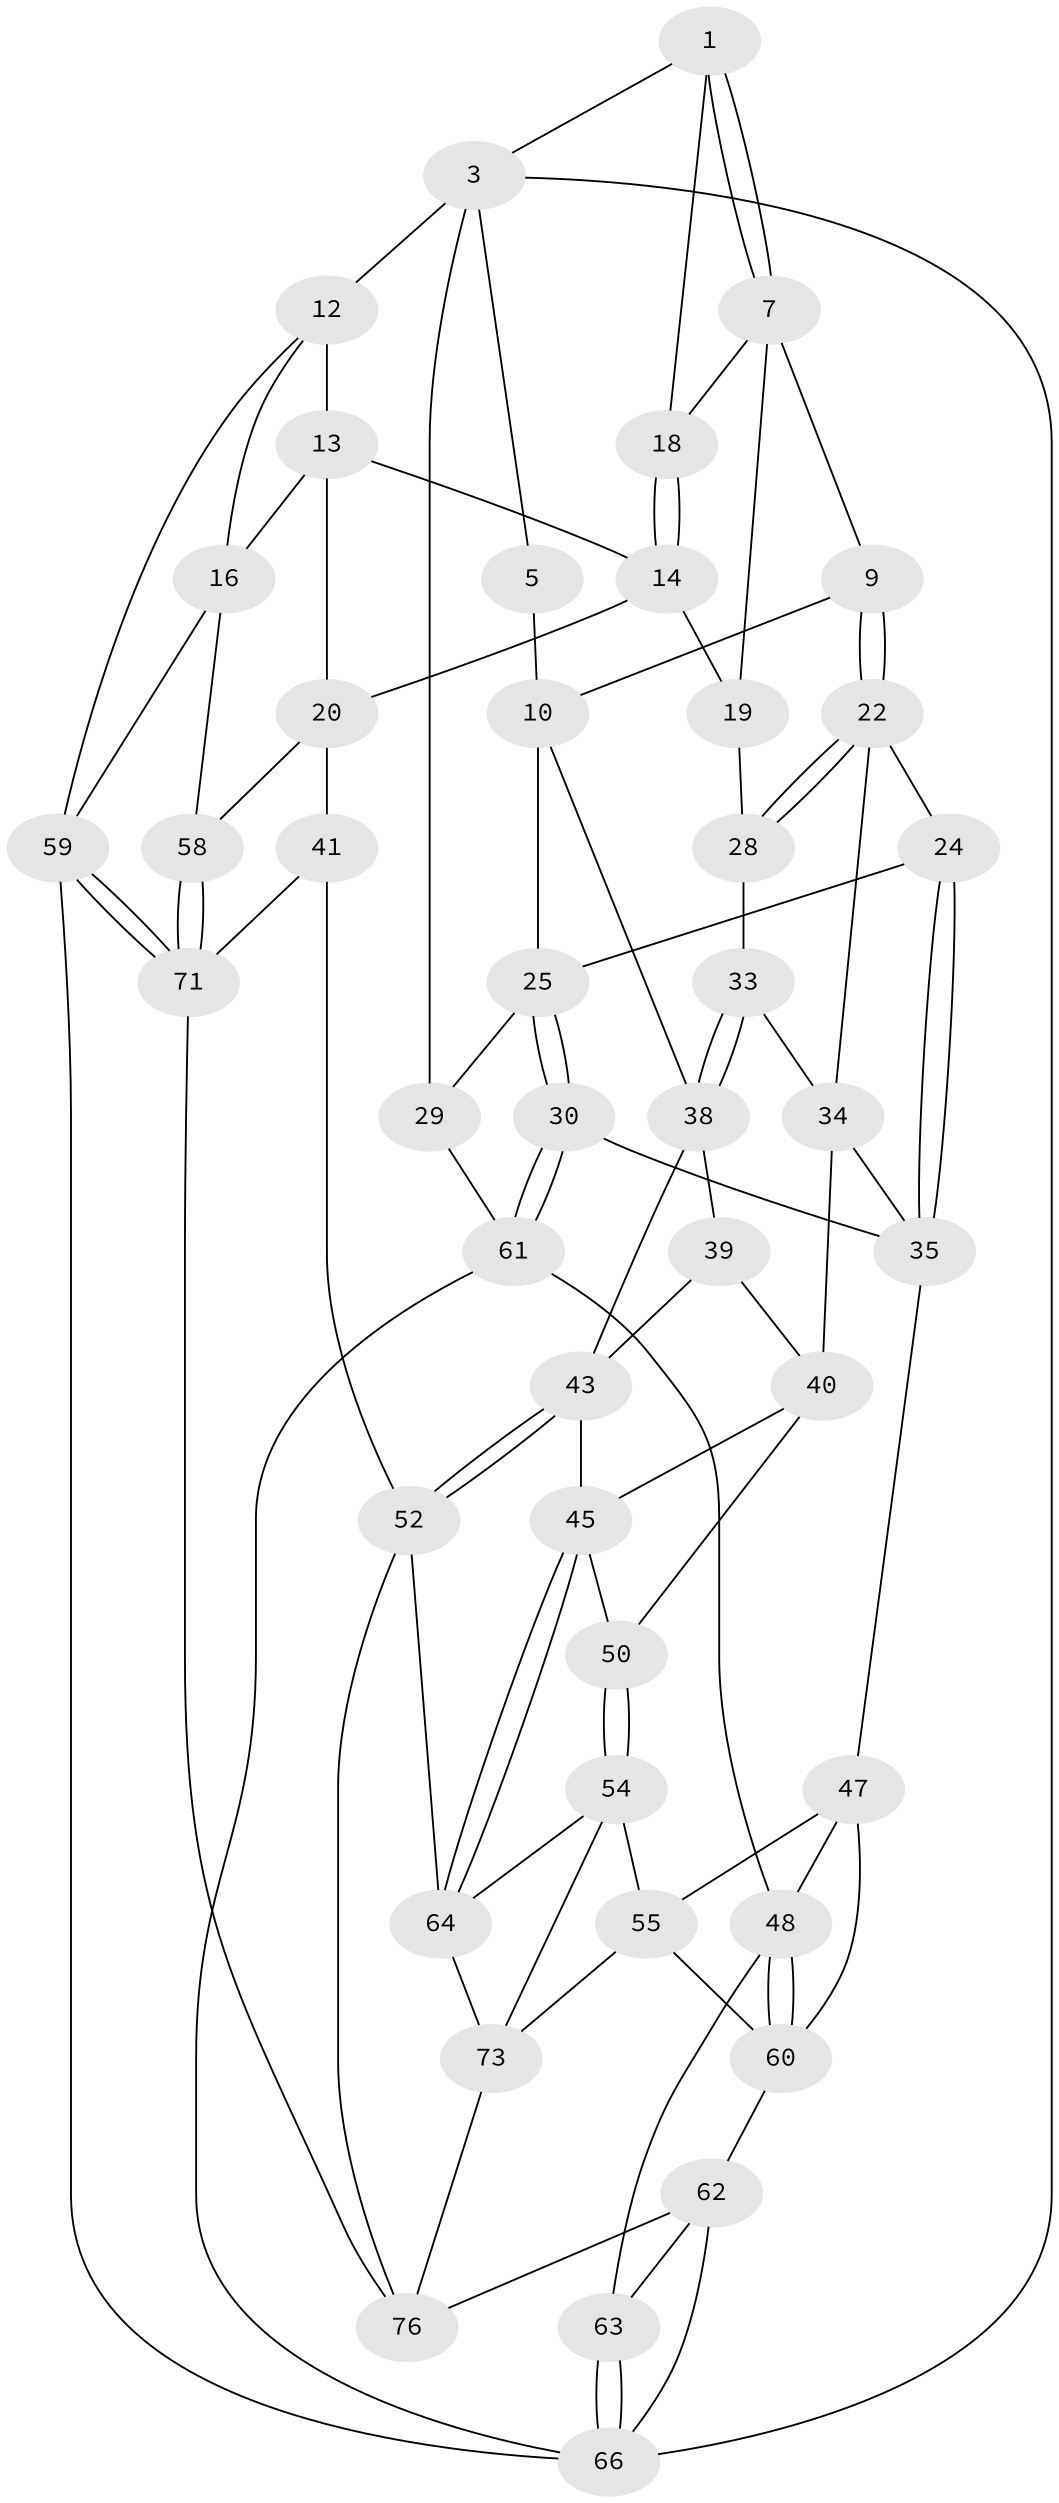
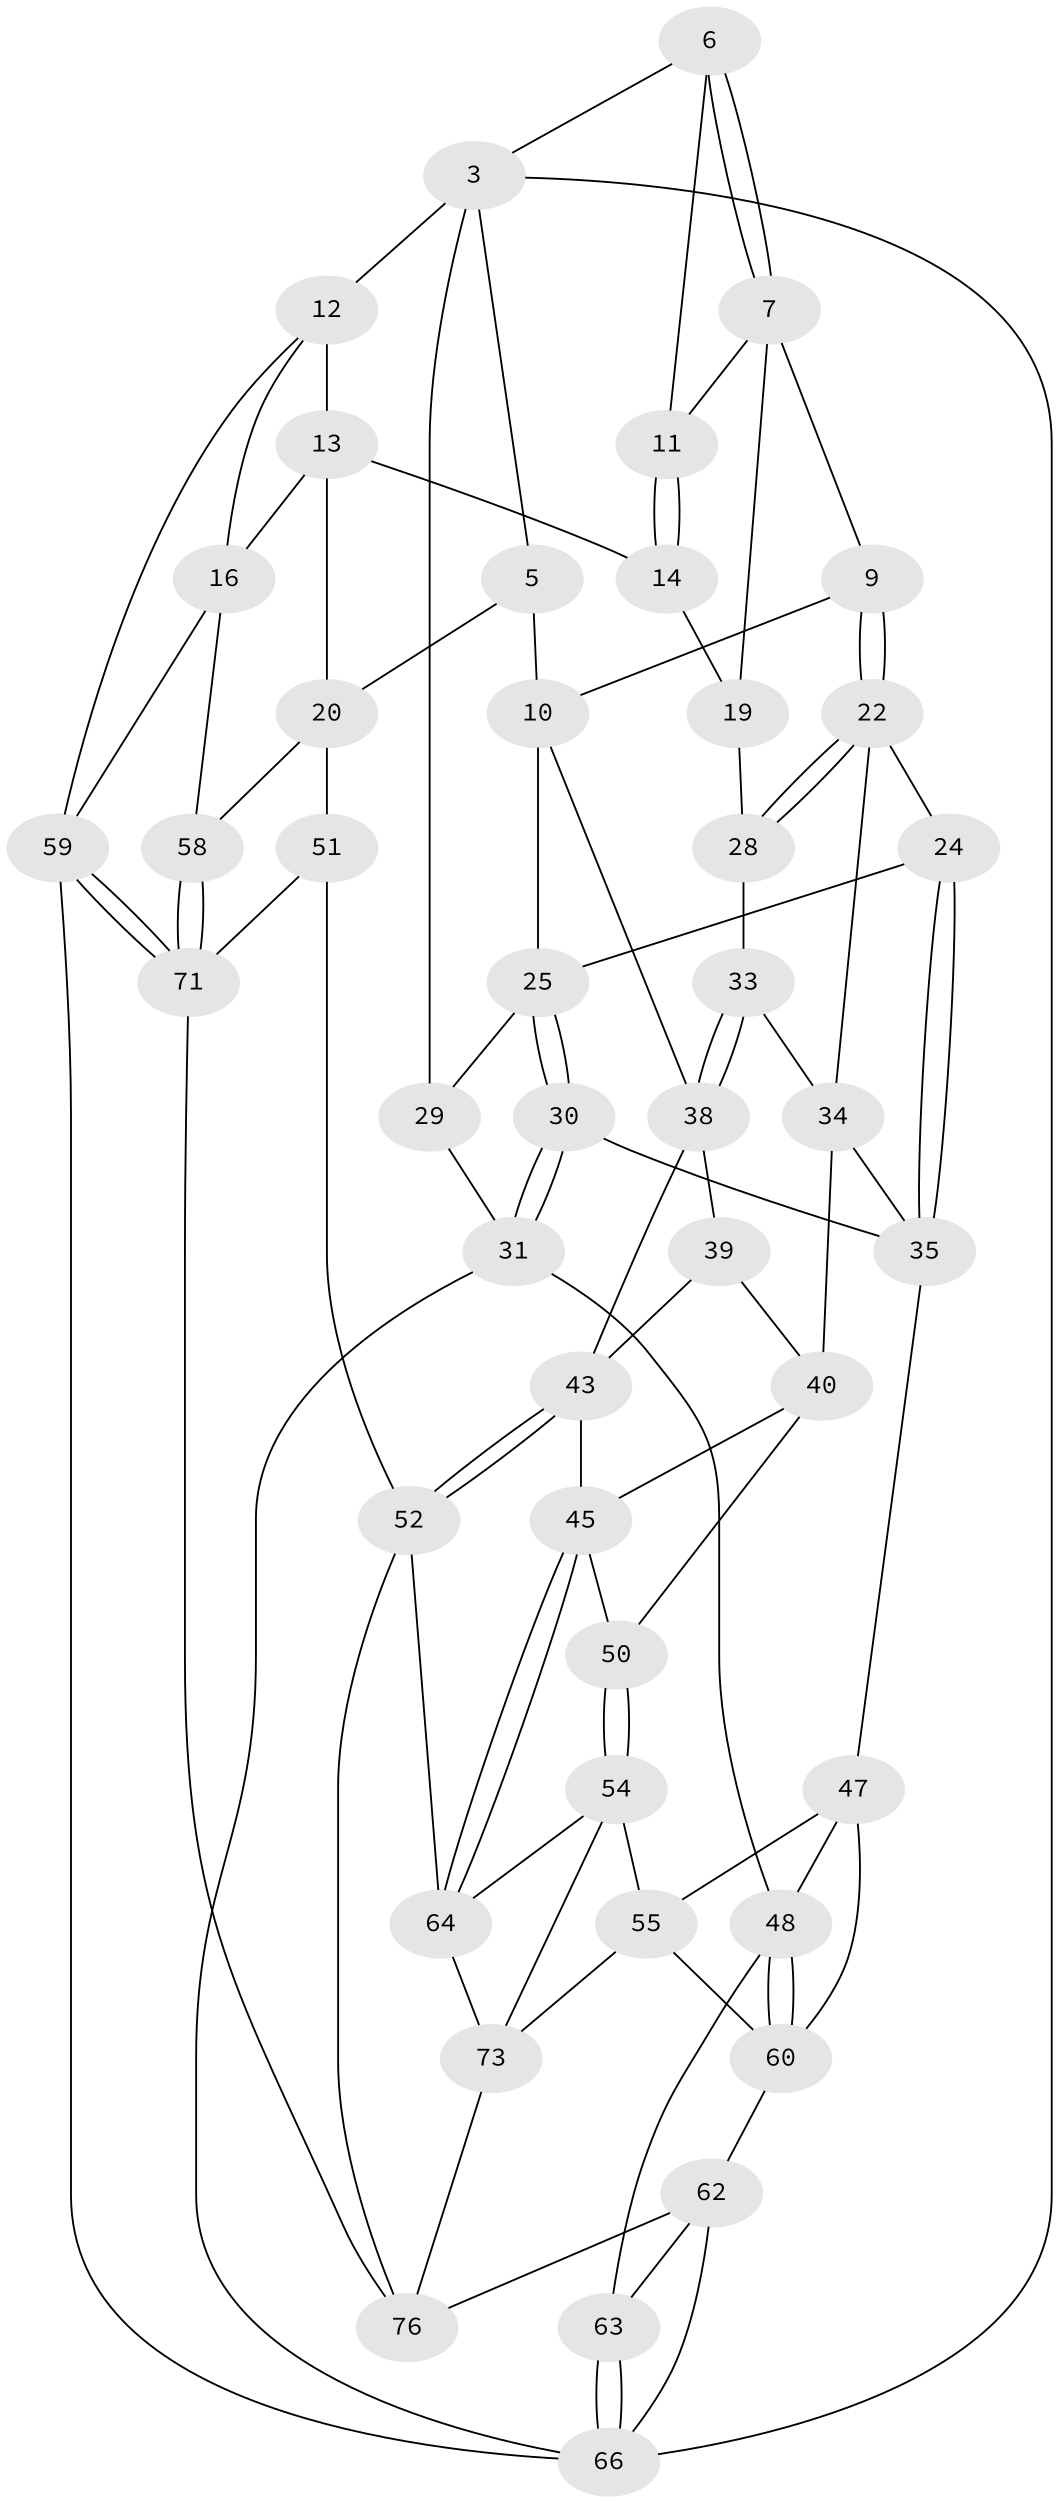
node "1": label "1" -> "6"
node "18": label "18" -> "11"
edge "14" -- "20": now "5" -- "20"
node "41": label "41" -> "51"
node "61": label "61" -> "31"
